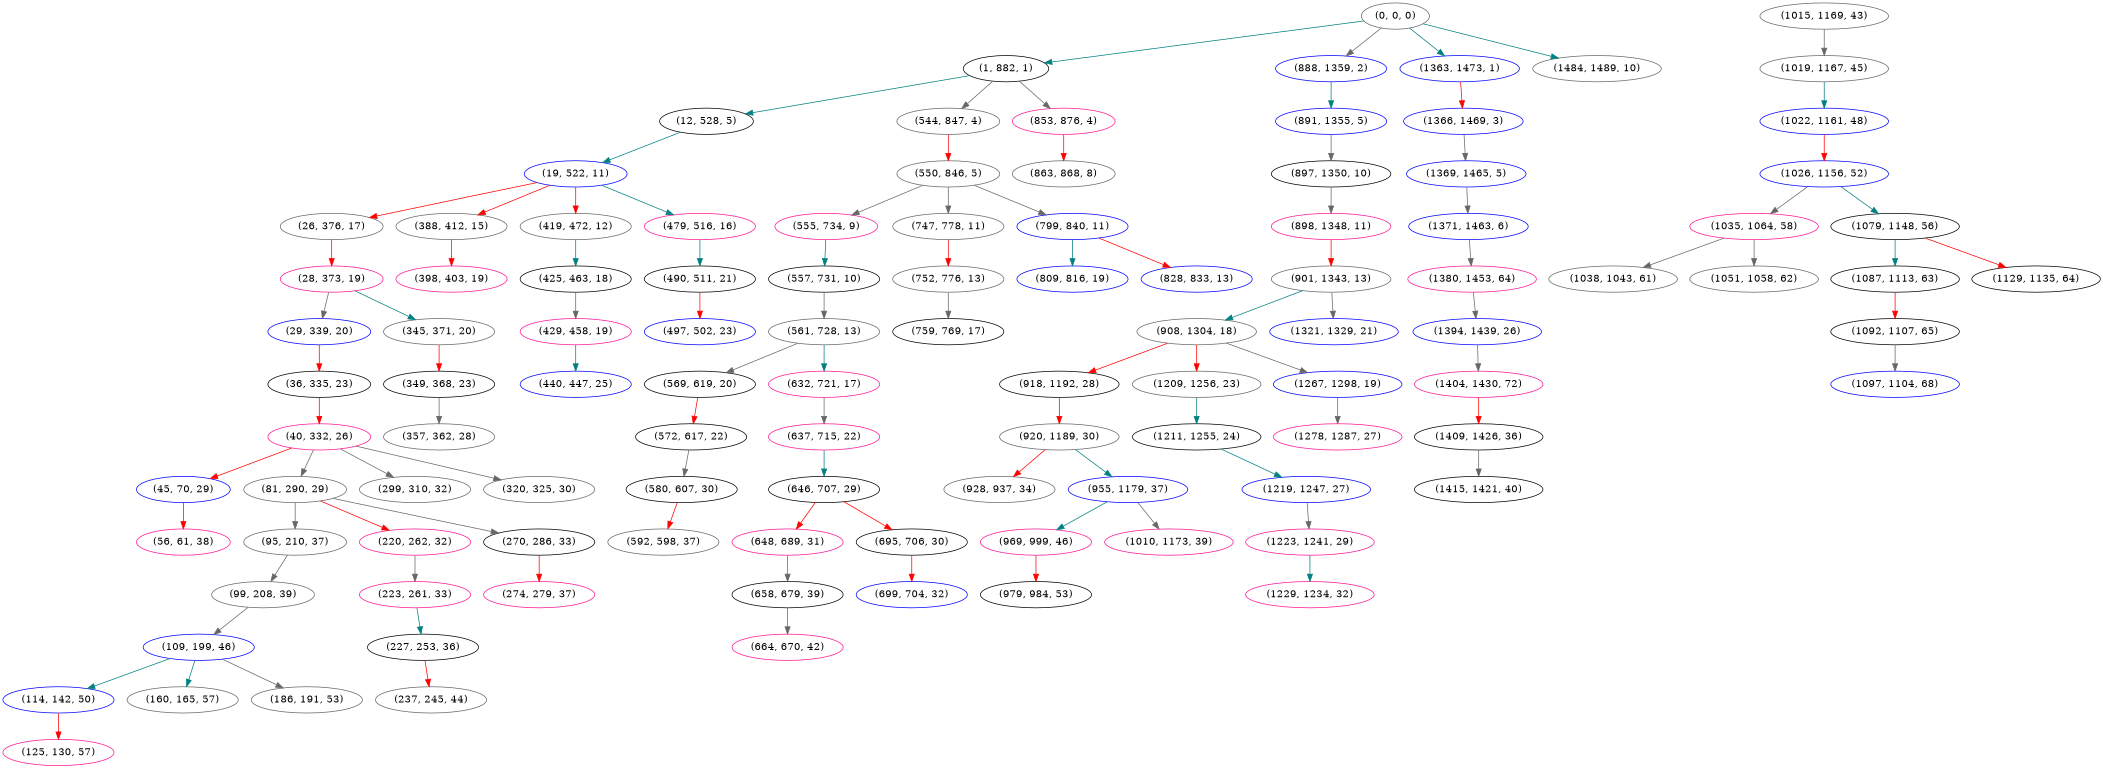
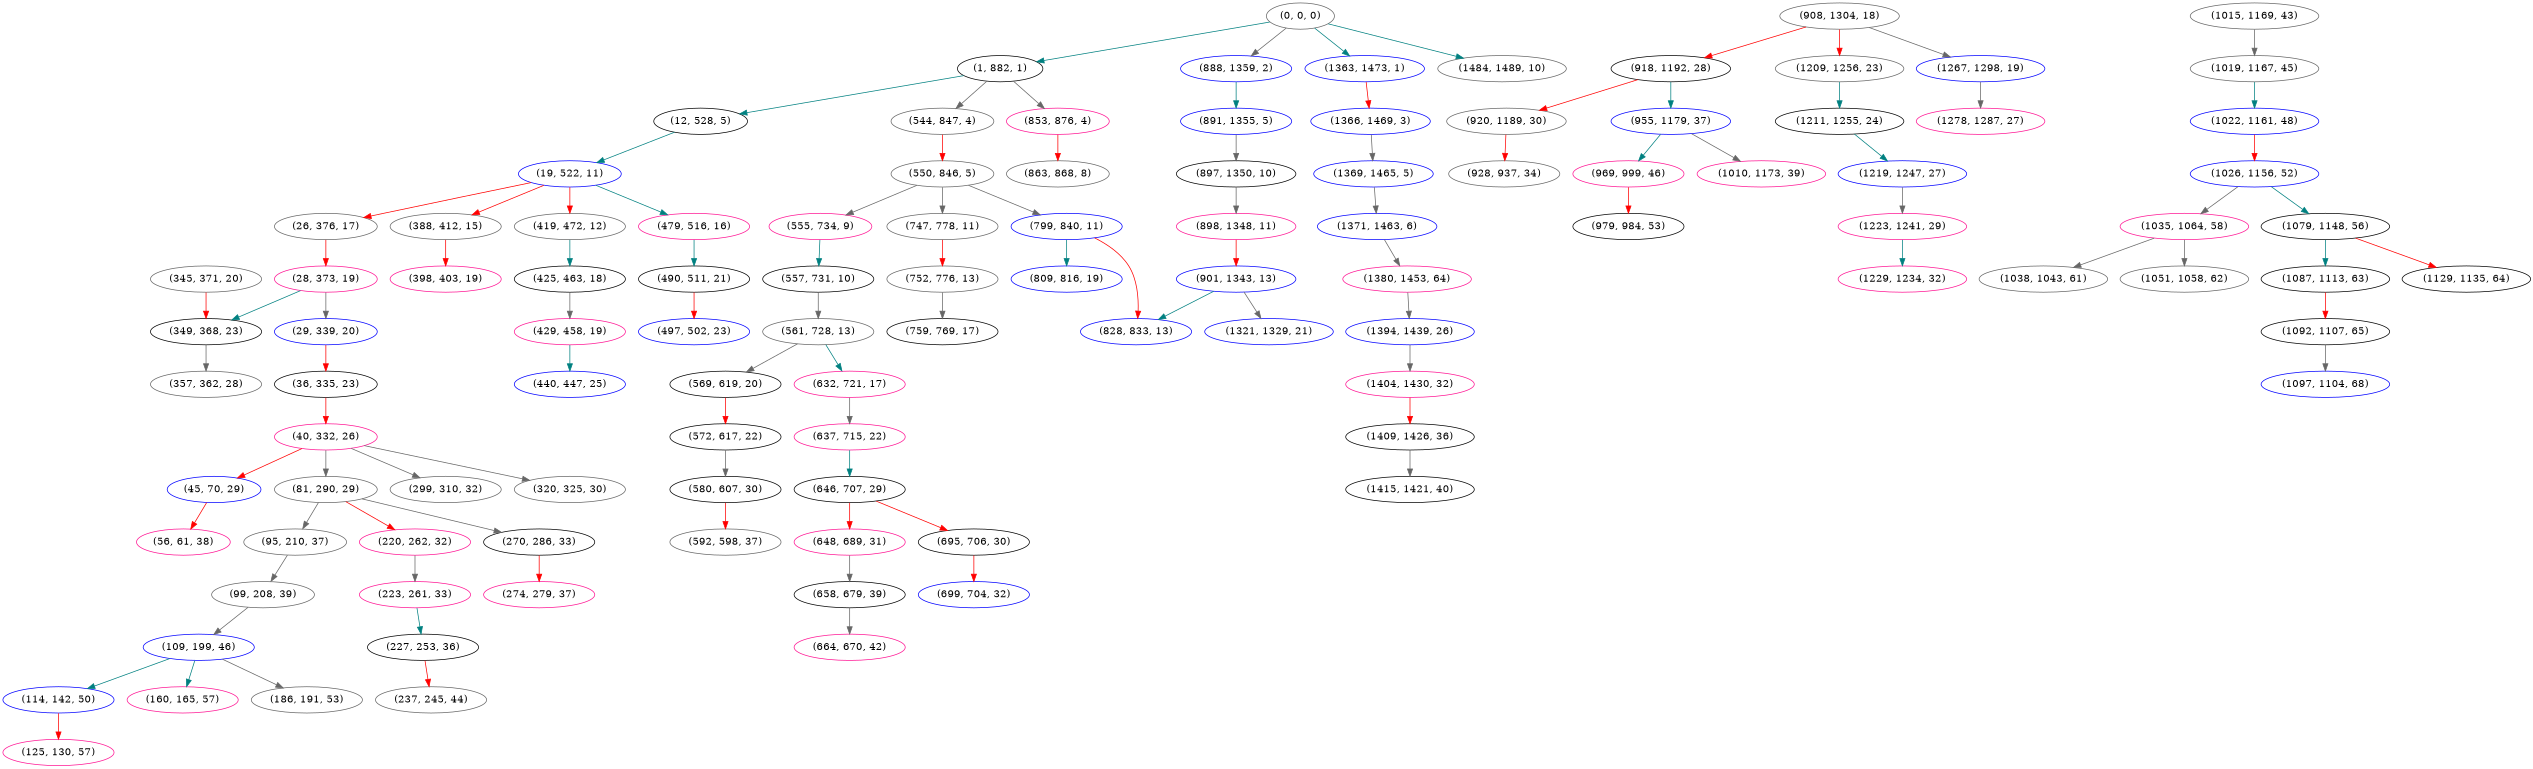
node "(901, 1343, 13)": color gray40 -> blue
edge "(28, 373, 19)" -> "(345, 371, 20)": now "(28, 373, 19)" -> "(349, 368, 23)"
edge "(901, 1343, 13)" -> "(908, 1304, 18)": now "(901, 1343, 13)" -> "(828, 833, 13)"
node "(1404, 1430, 72)": label "(1404, 1430, 72)" -> "(1404, 1430, 32)"
edge "(920, 1189, 30)" -> "(955, 1179, 37)": now "(918, 1192, 28)" -> "(955, 1179, 37)"
node "(160, 165, 57)": color gray40 -> deeppink
